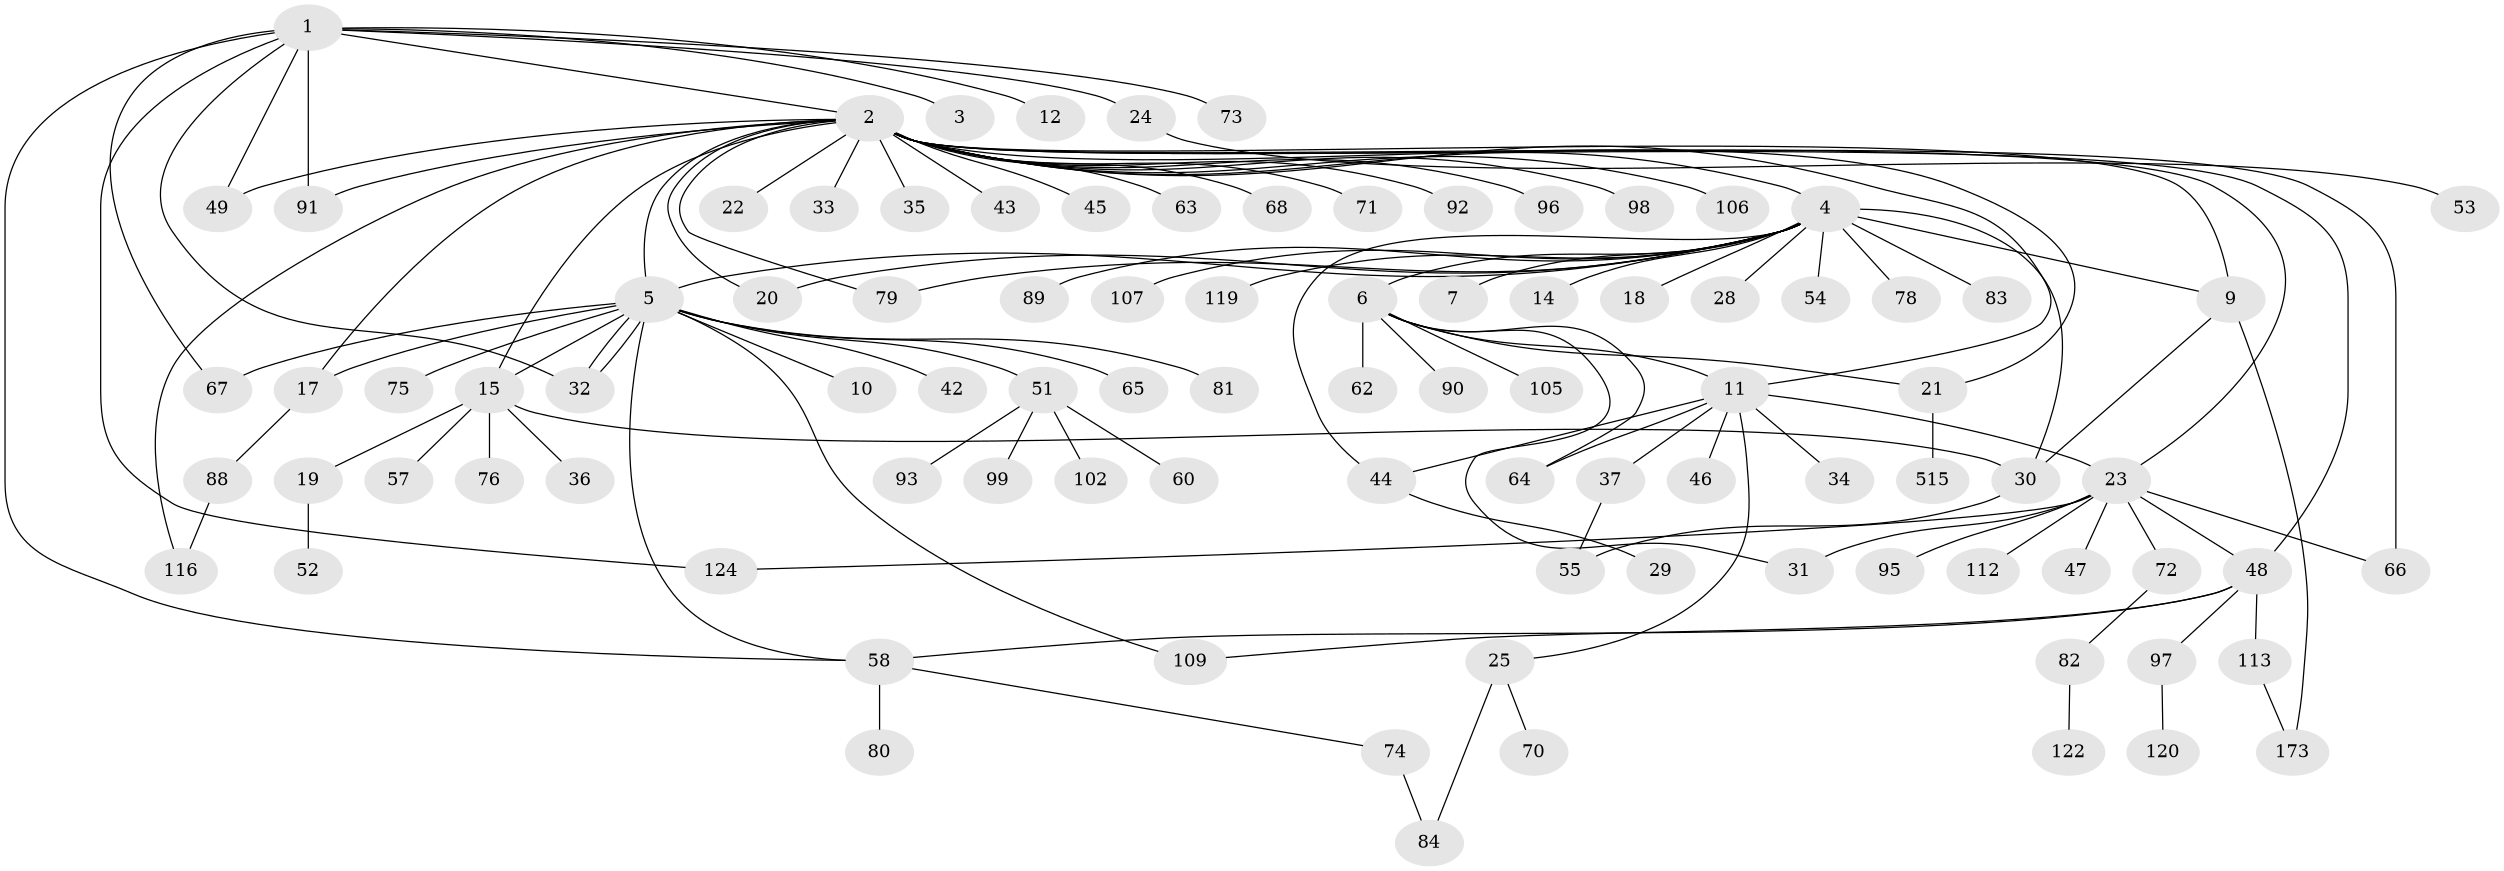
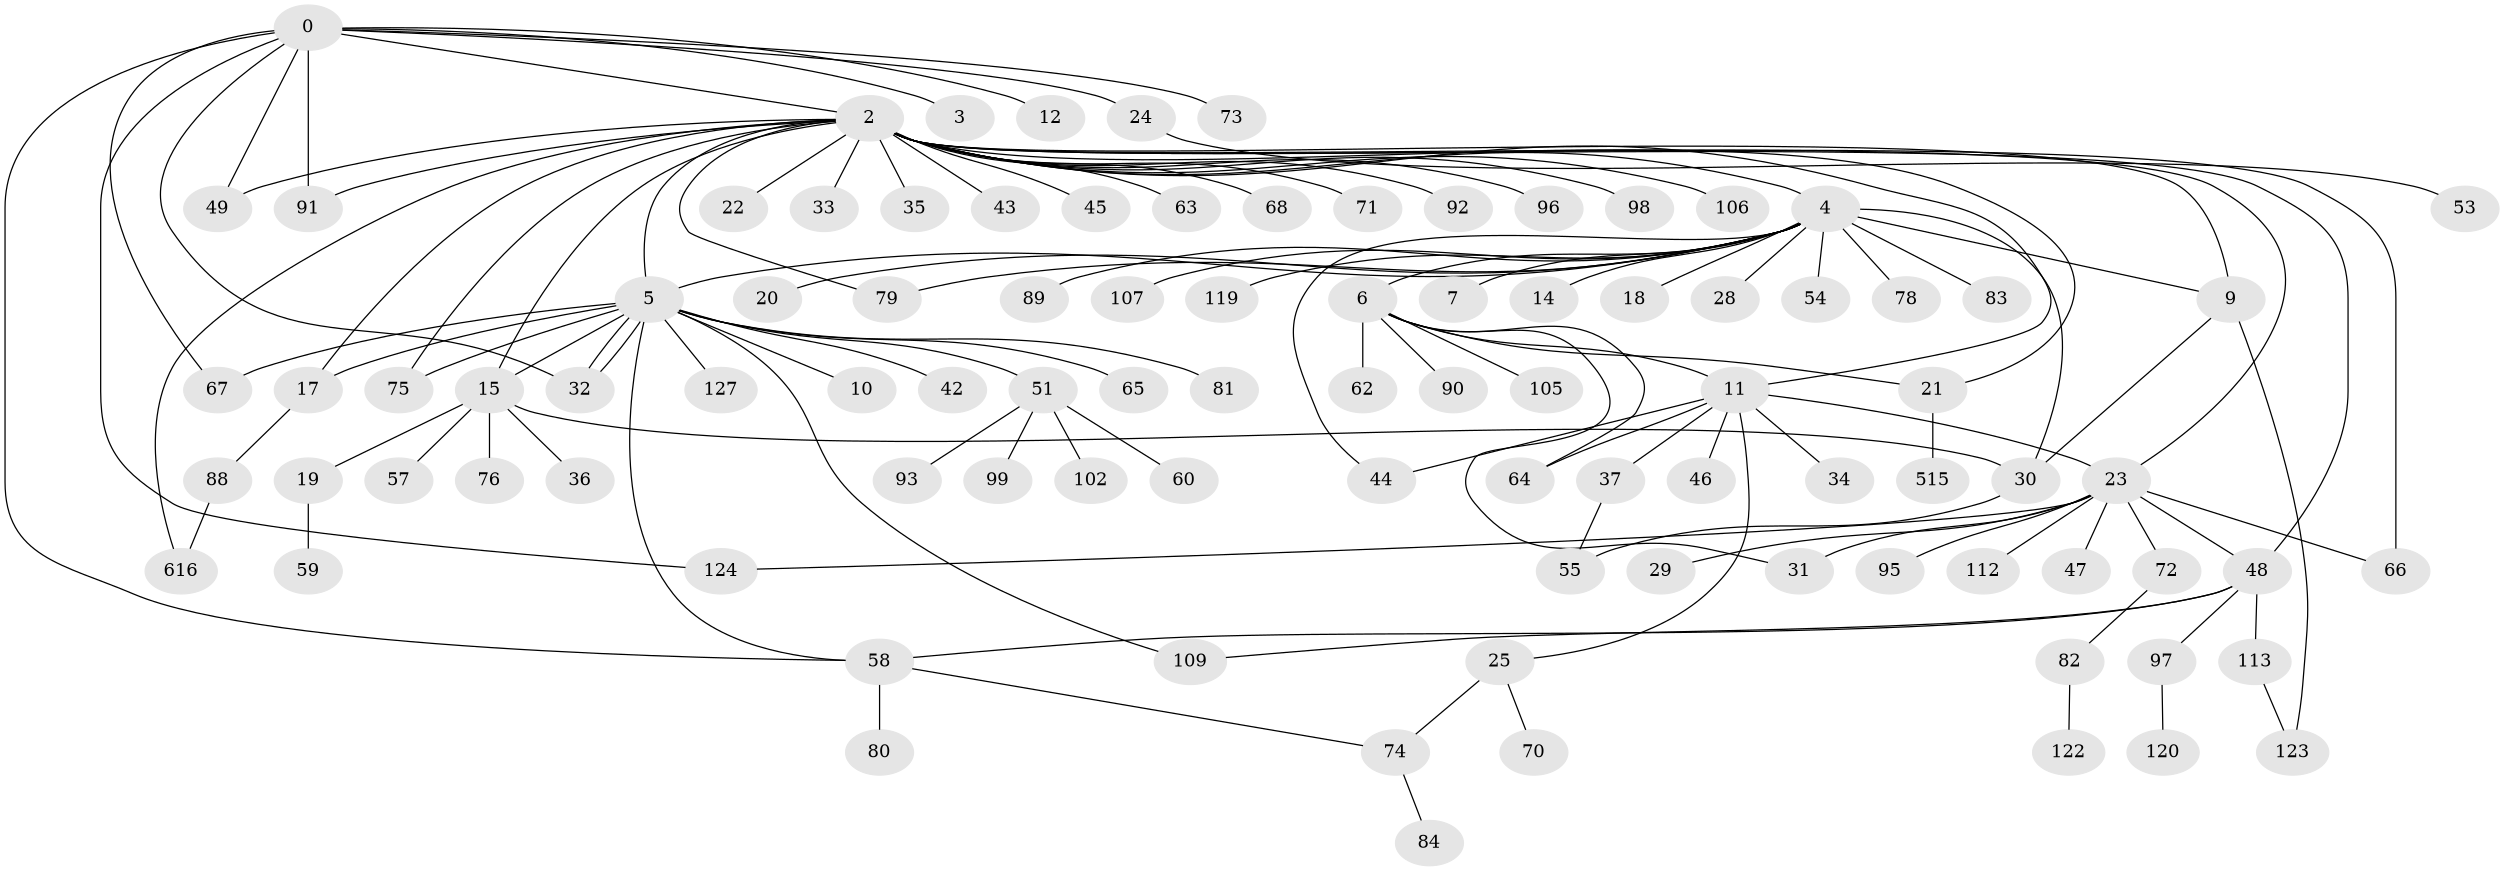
node "1": label "1" -> "0"
edge "2" -- "20": now "2" -- "75"
node "127": added
edge "44" -- "29": now "23" -- "29"
node "116": label "116" -> "616"
node "52": label "52" -> "59"
edge "25" -- "84": now "25" -- "74"
node "173": label "173" -> "123"
